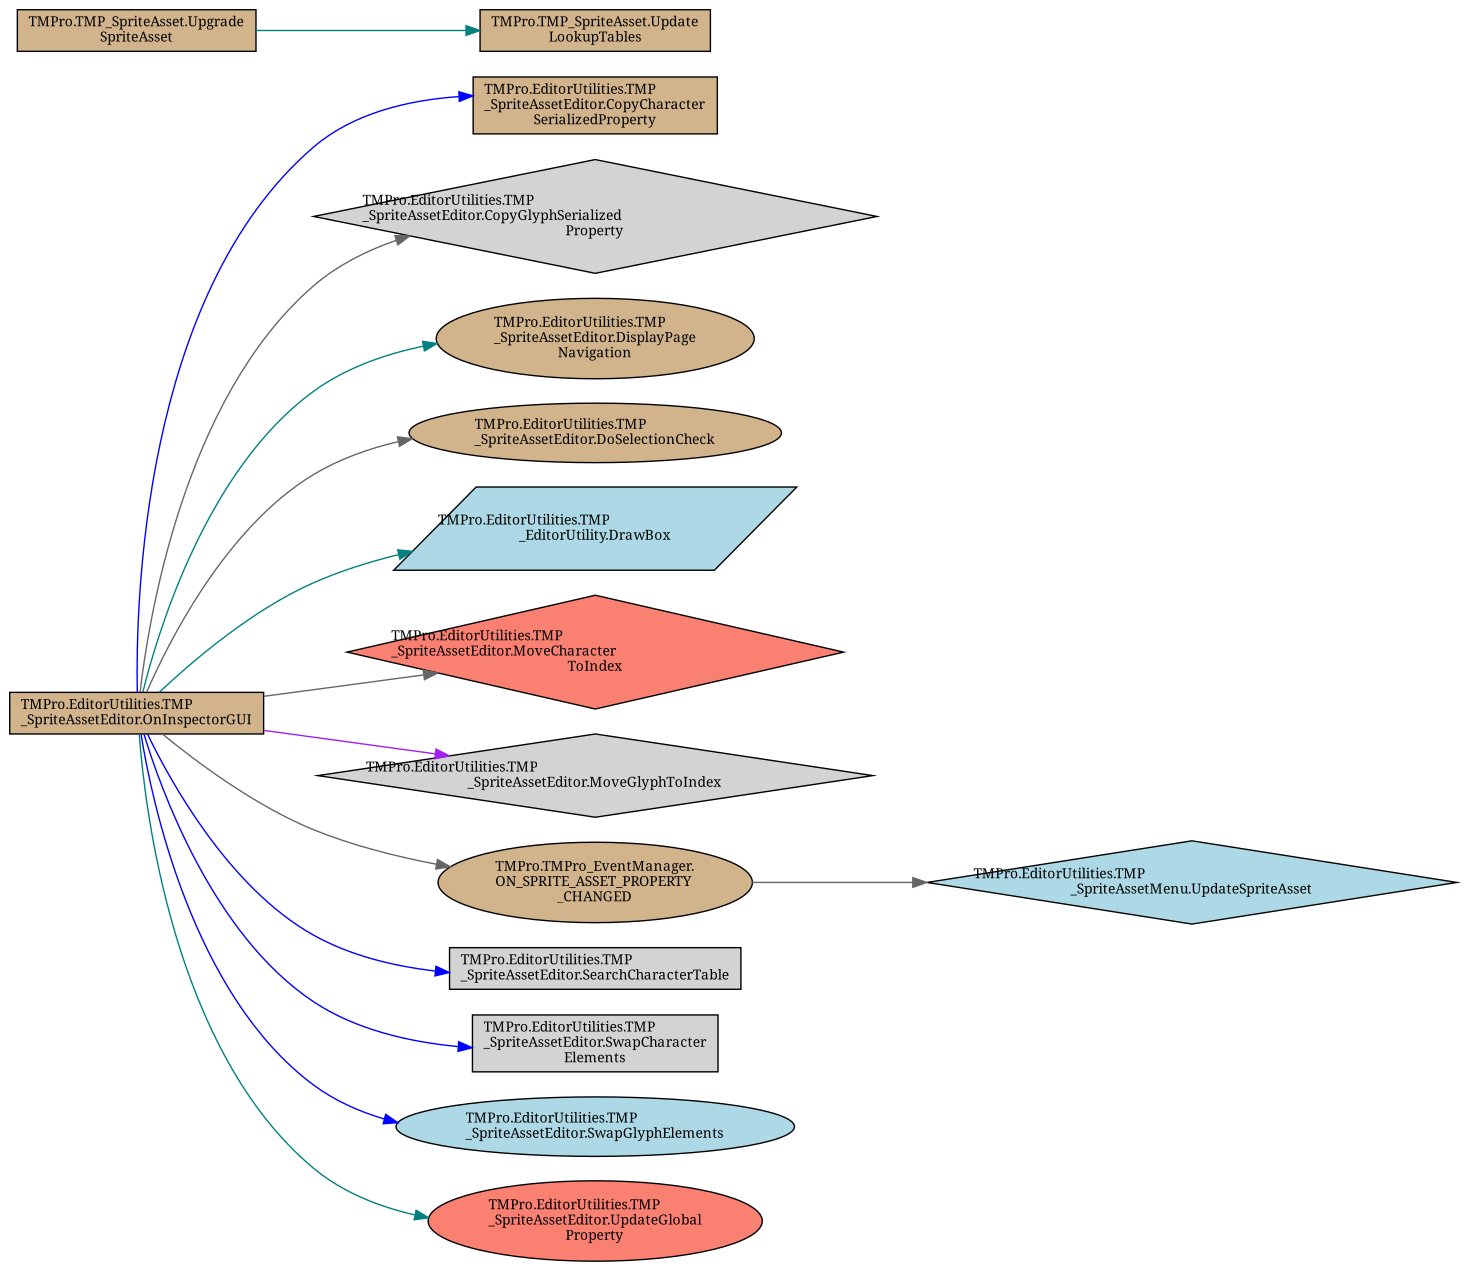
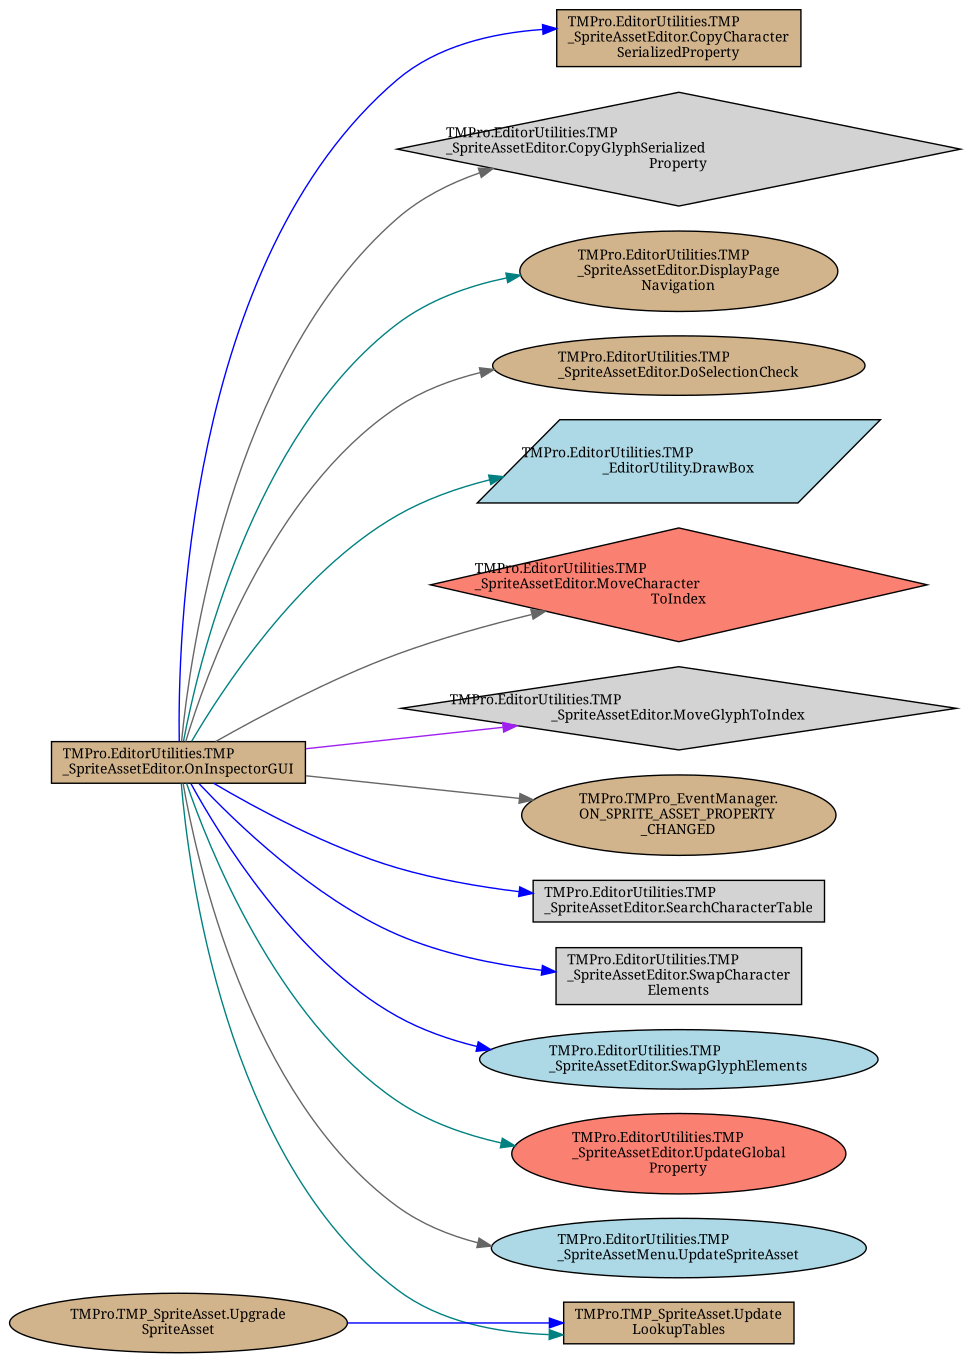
node "TMPro.TMP_SpriteAsset.Upgrade SpriteAsset": shape box -> ellipse
edge "TMPro.TMP_SpriteAsset.Upgrade SpriteAsset" -> "TMPro.TMP_SpriteAsset.Update LookupTables": color teal -> blue
edge "TMPro.TMPro_EventManager. ON_SPRITE_ASSET_PROPERTY _CHANGED" -> "TMPro.EditorUtilities.TMP _SpriteAssetMenu.UpdateSpriteAsset": now "TMPro.EditorUtilities.TMP _SpriteAssetEditor.OnInspectorGUI" -> "TMPro.EditorUtilities.TMP _SpriteAssetMenu.UpdateSpriteAsset"
node "TMPro.EditorUtilities.TMP _SpriteAssetMenu.UpdateSpriteAsset": shape diamond -> ellipse
edge "TMPro.EditorUtilities.TMP _SpriteAssetEditor.OnInspectorGUI" -> "TMPro.TMP_SpriteAsset.Update LookupTables": added
